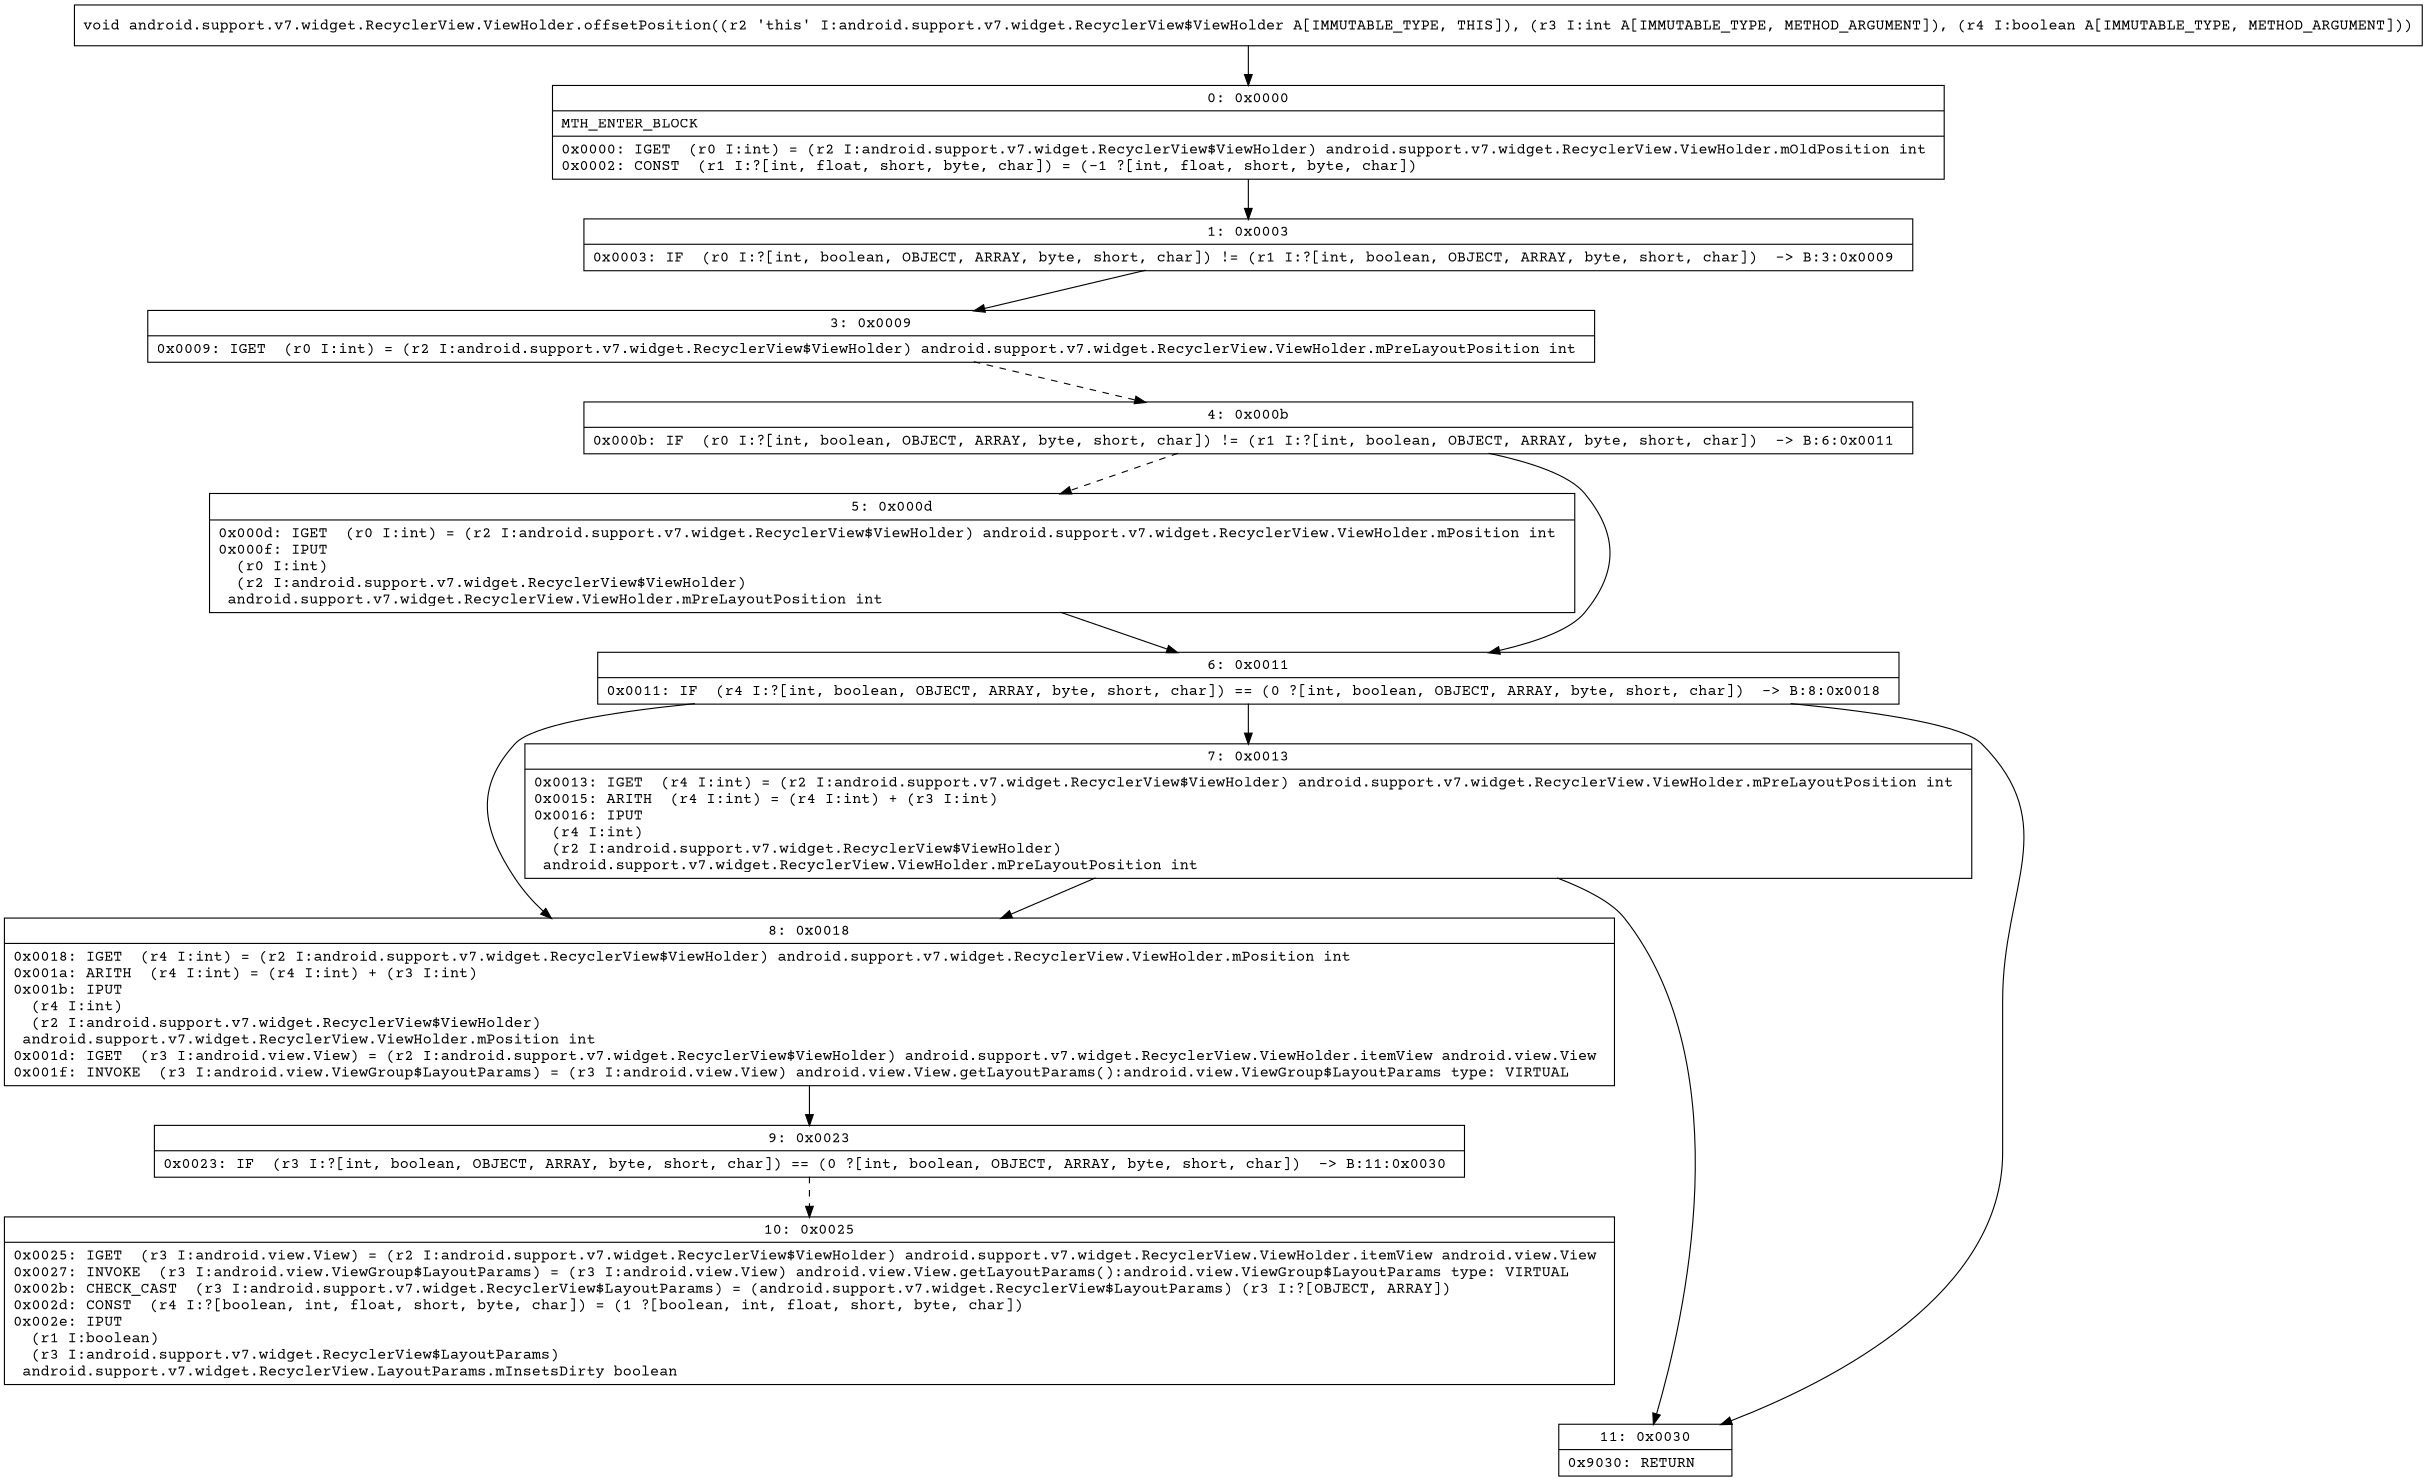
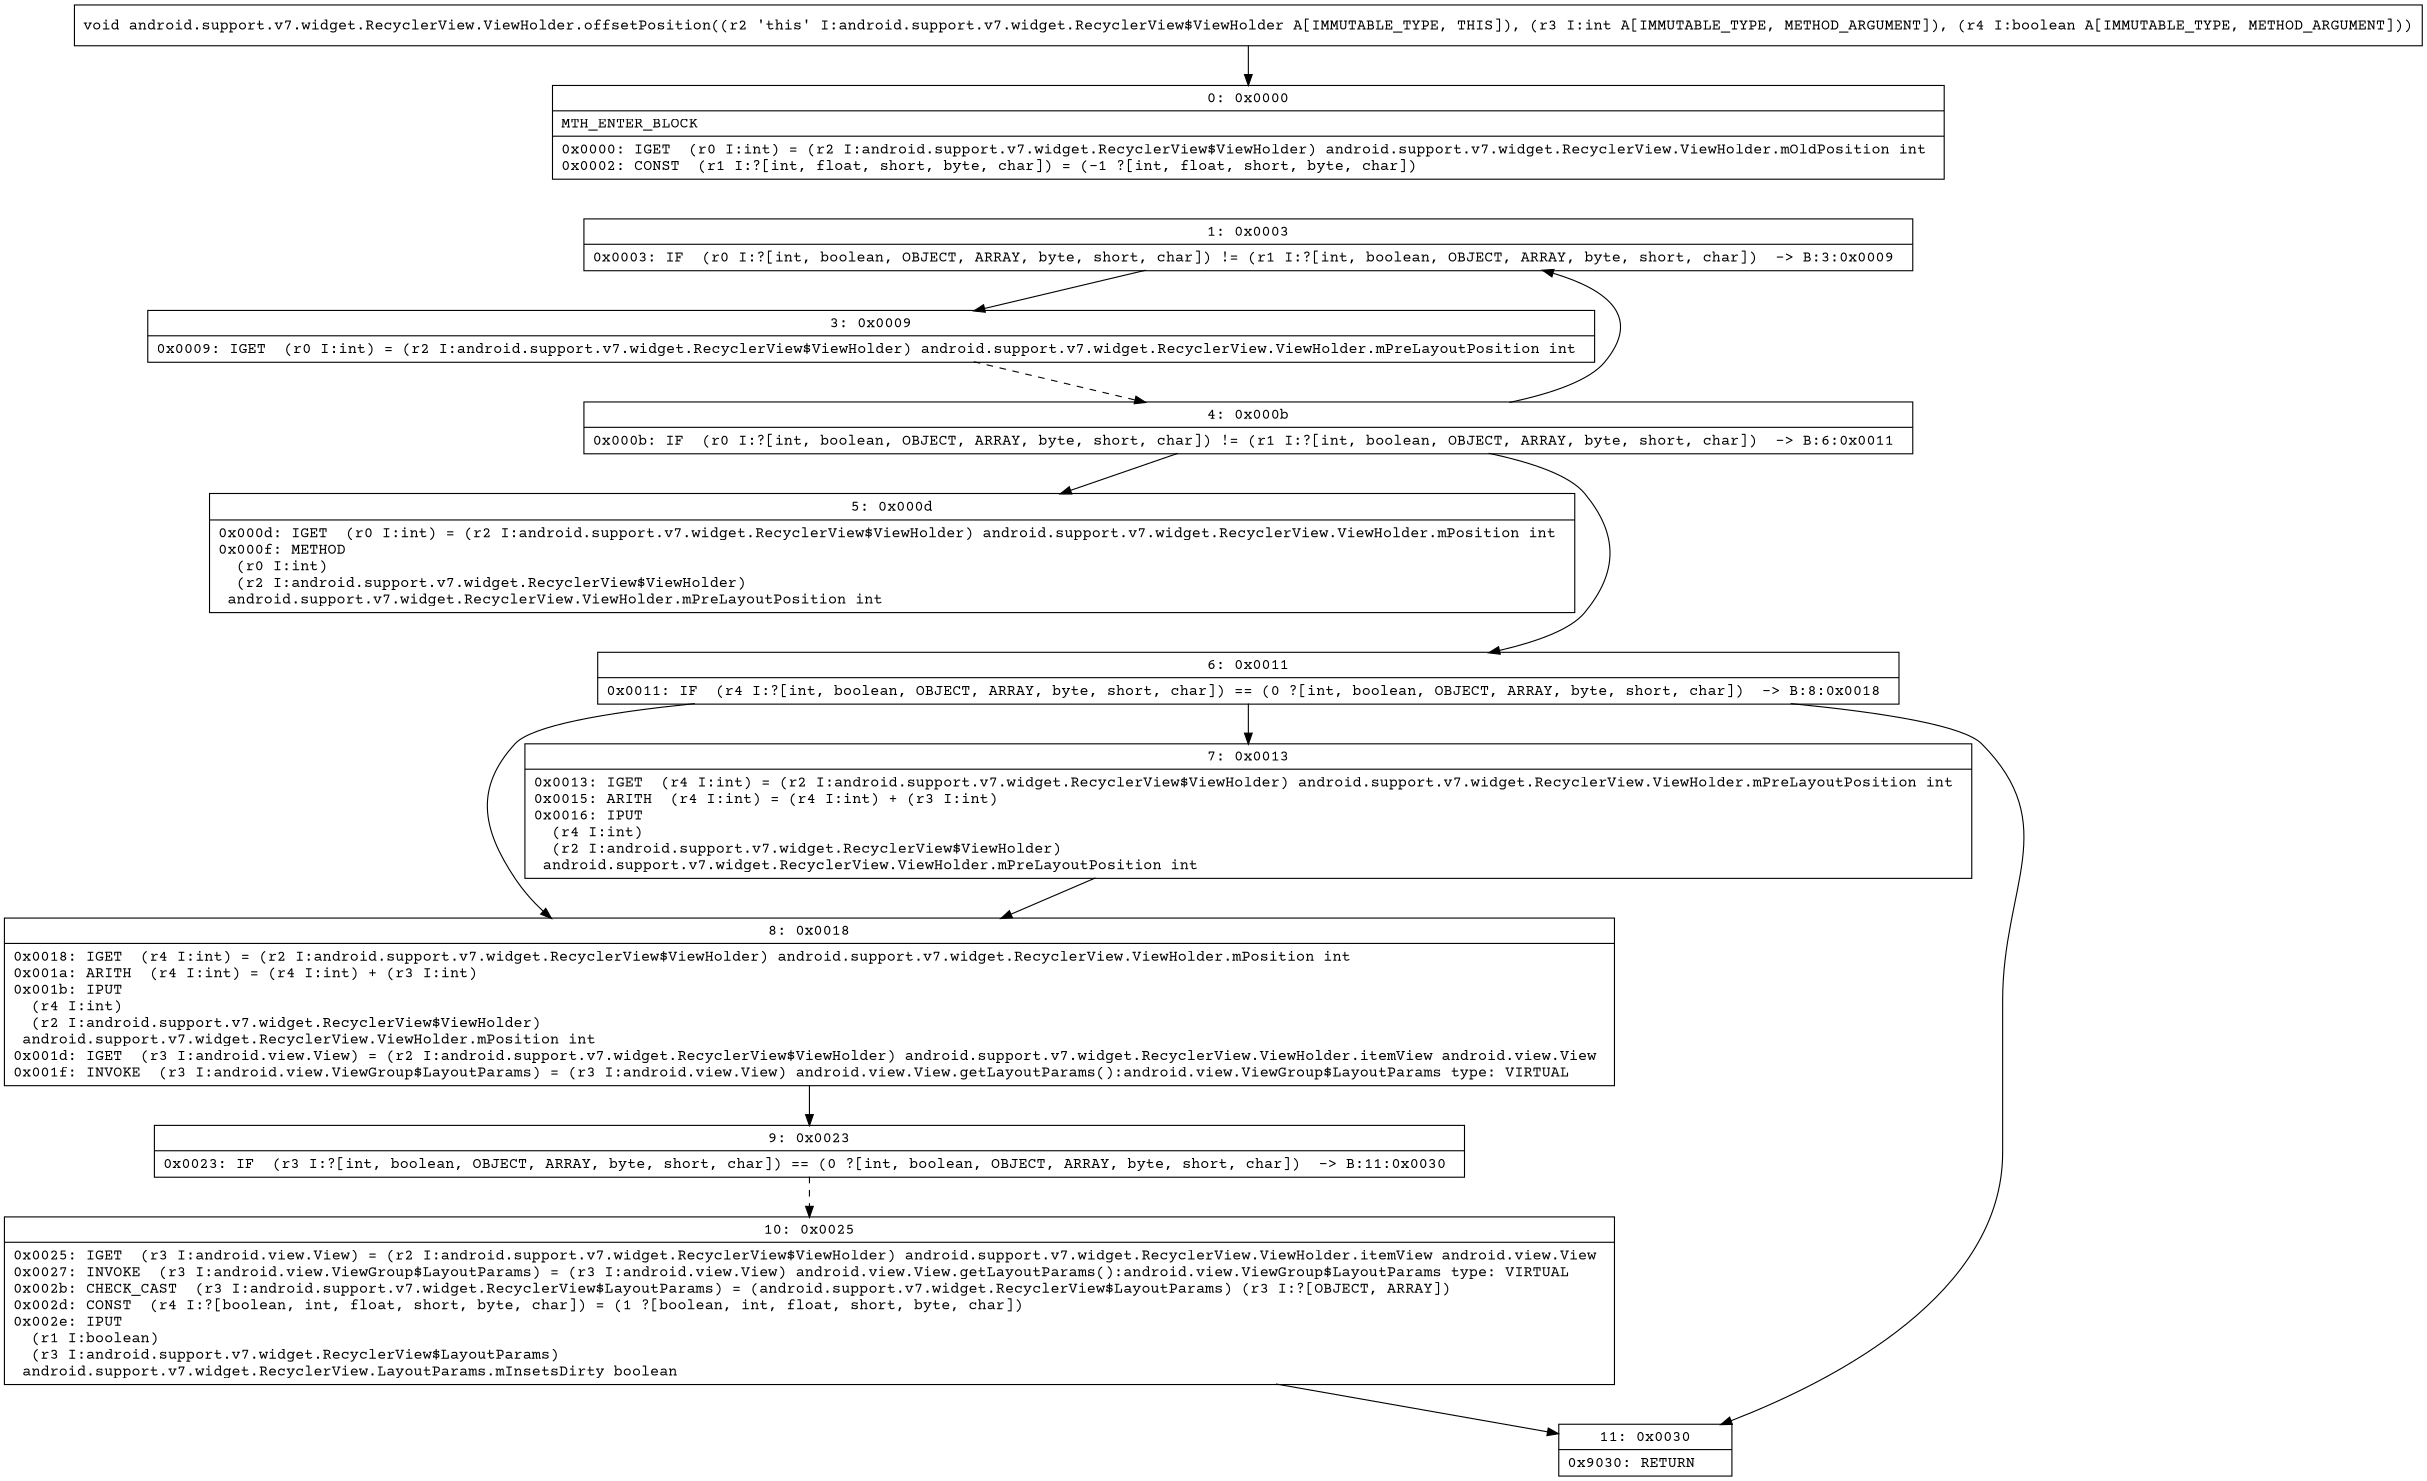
edge "0: 0x0000" -> "1: 0x0003": now "4: 0x000b" -> "1: 0x0003"
edge "4: 0x000b" -> "5: 0x000d": style dashed -> solid
node "5: 0x000d": text "0x000f: IPUT" -> "0x000f: METHOD"
edge "5: 0x000d" -> "6: 0x0011": removed
edge "7: 0x0013" -> "11: 0x0030": now "10: 0x0025" -> "11: 0x0030"
